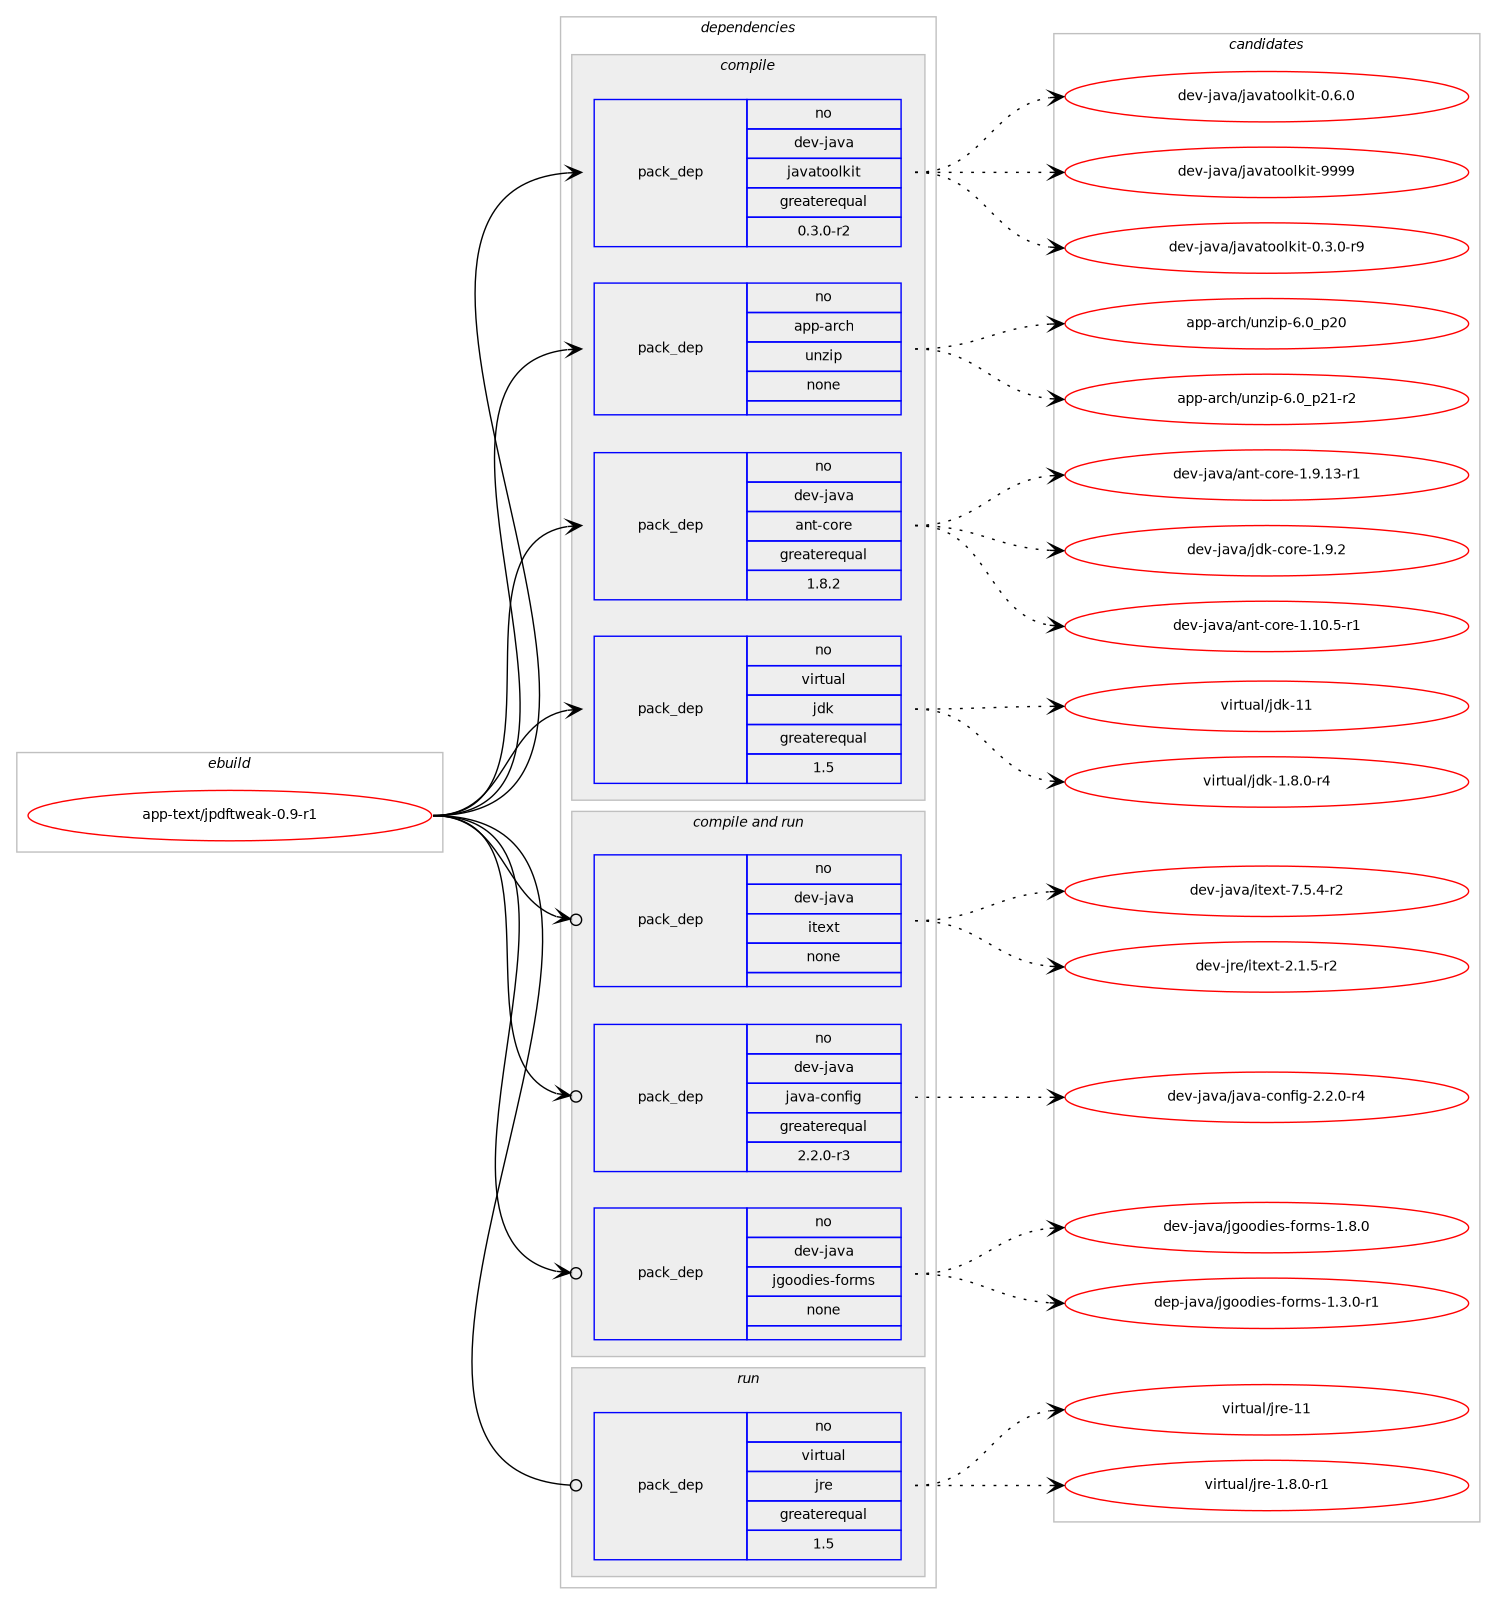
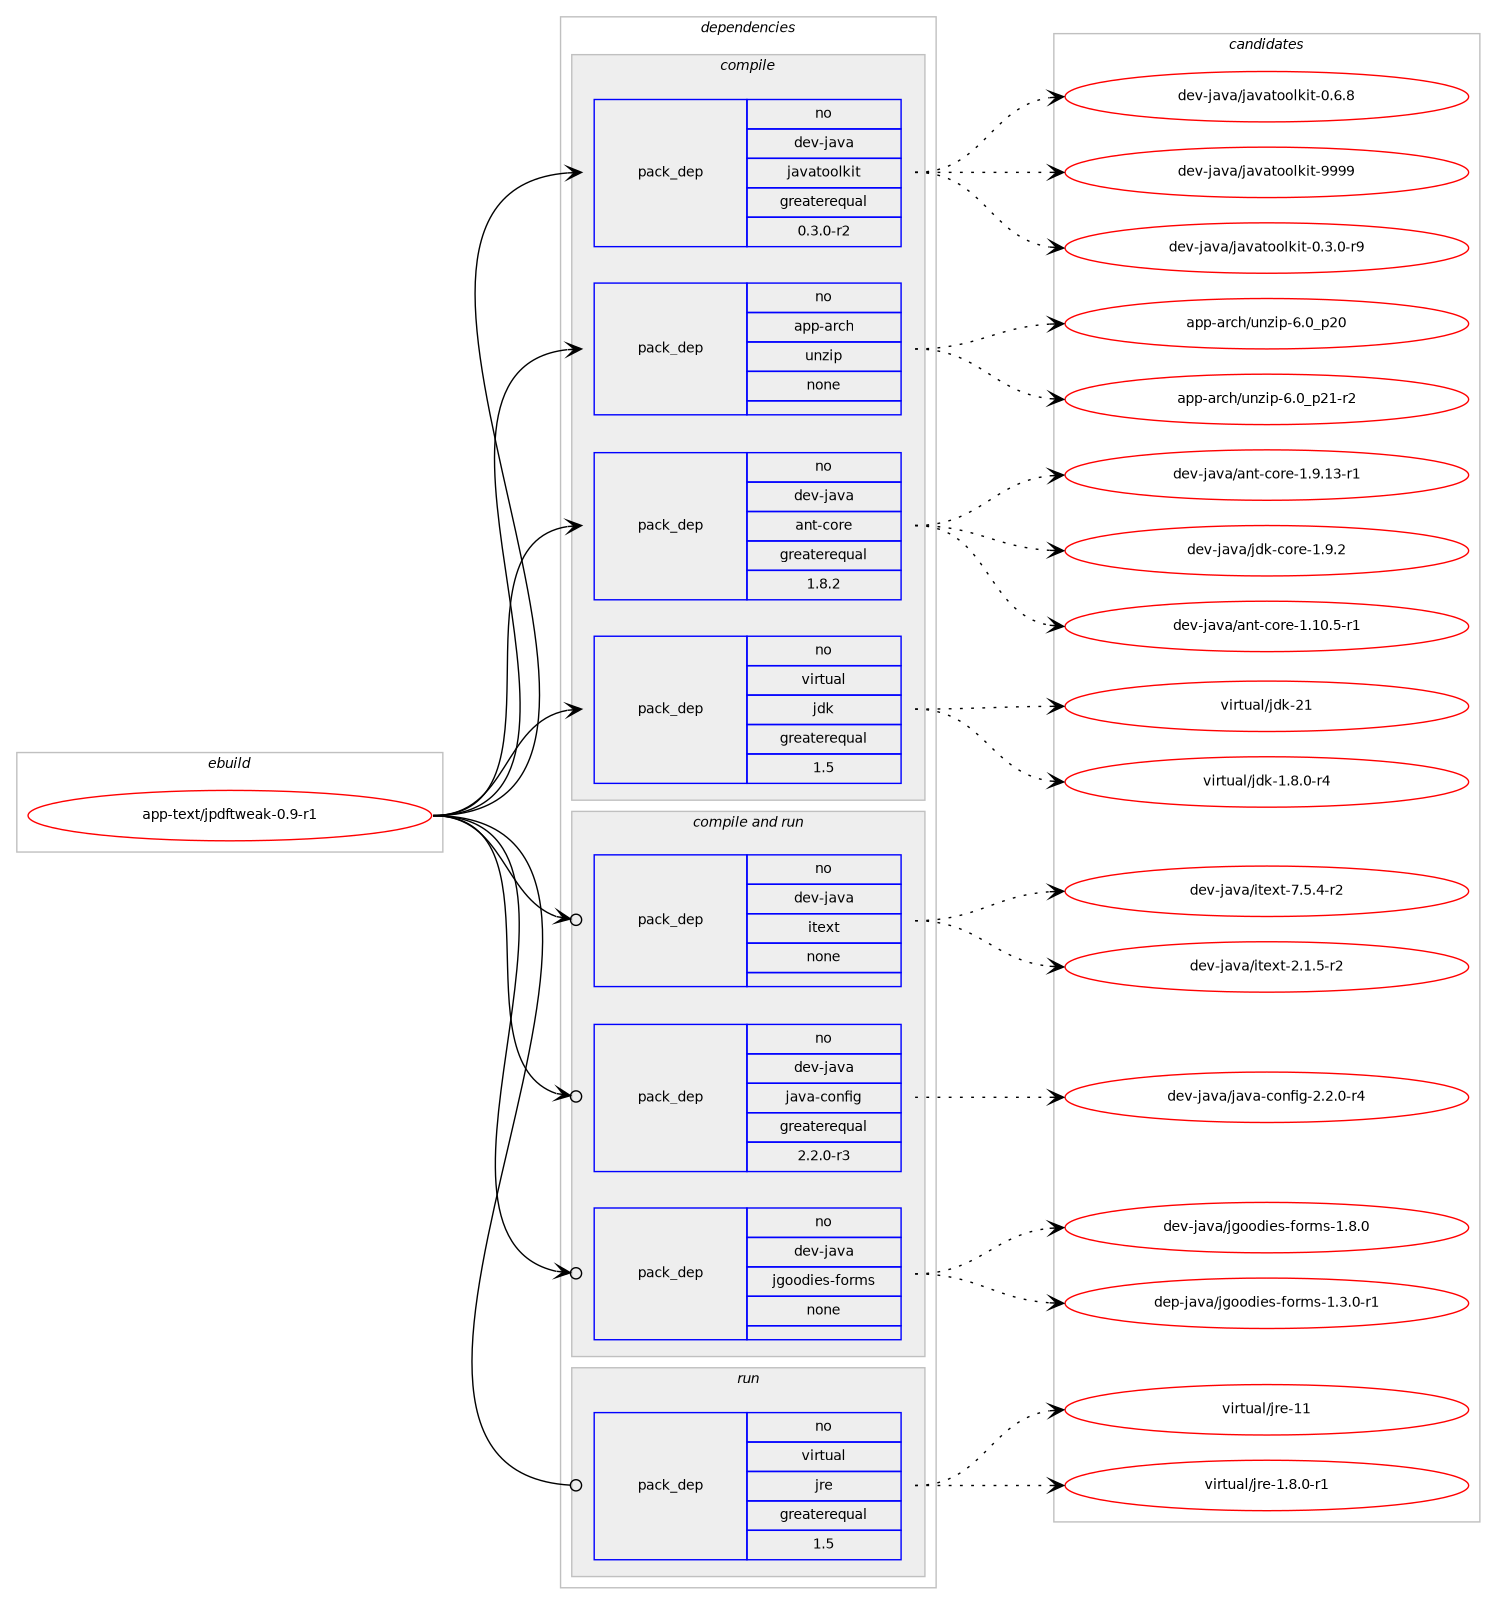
node "dev-java/javatoolkit-0.6.0": label "dev-java/javatoolkit-0.6.0" -> "dev-java/javatoolkit-0.6.8"
node "virtual/jdk-11": label "virtual/jdk-11" -> "virtual/jdk-21"
node "dev-jre/itext-2.1.5-r2": label "dev-jre/itext-2.1.5-r2" -> "dev-java/itext-2.1.5-r2"
